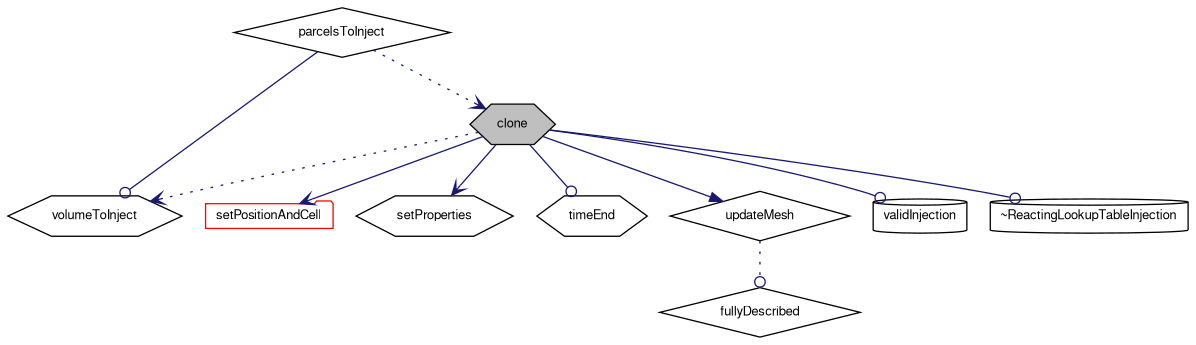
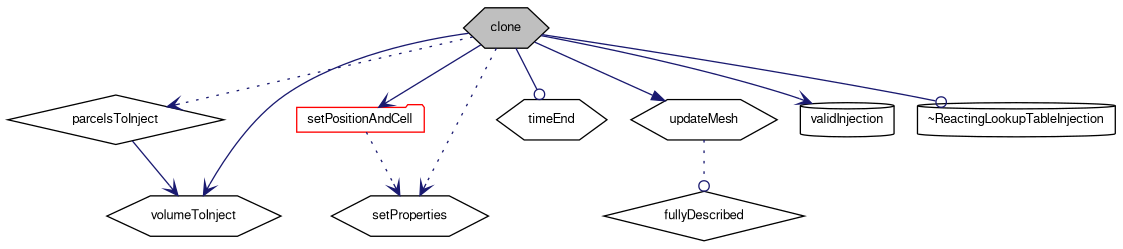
edge "parcelsToInject" -> "clone": reversed
edge "parcelsToInject" -> "volumeToInject": arrowhead odot -> vee
edge "setPositionAndCell" -> "setProperties": added
edge "clone" -> "volumeToInject": style dotted -> solid
edge "clone" -> "setProperties": style solid -> dotted
edge "clone" -> "validInjection": arrowhead odot -> vee
node "updateMesh": shape diamond -> hexagon
